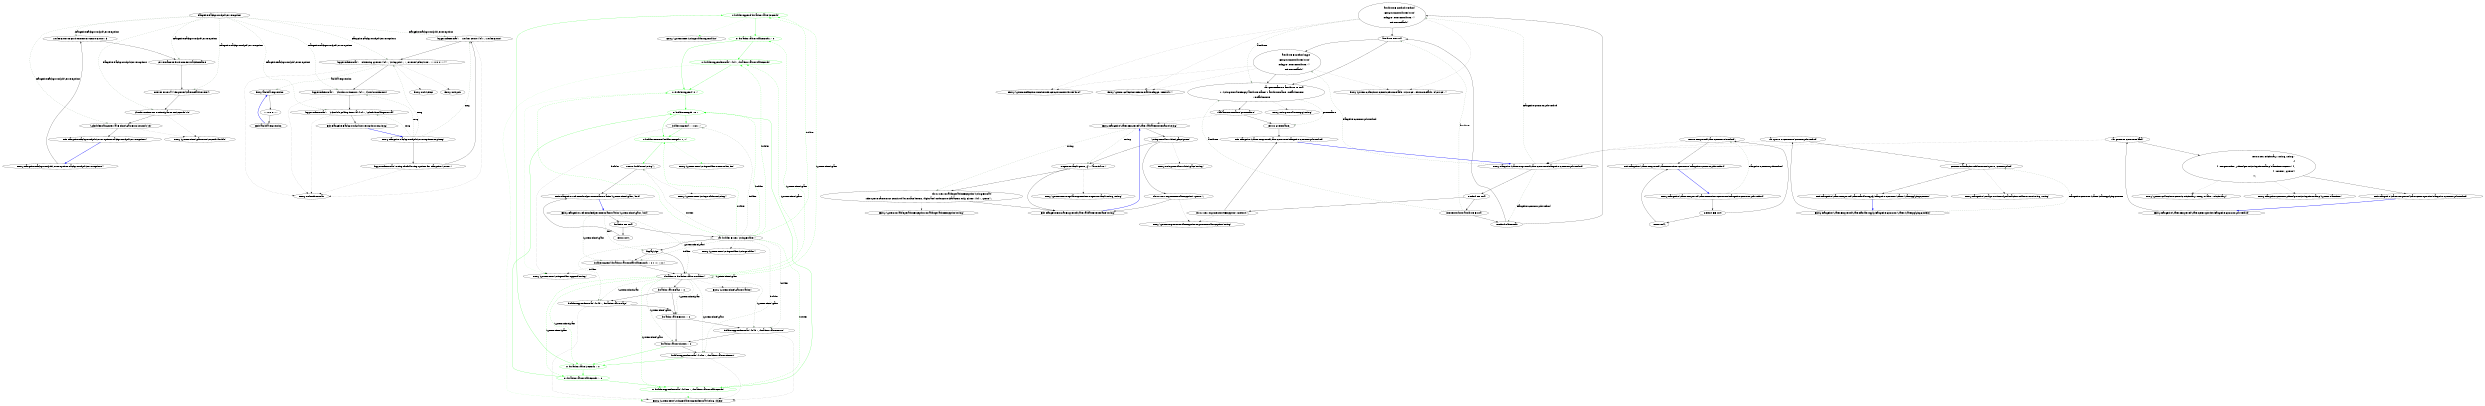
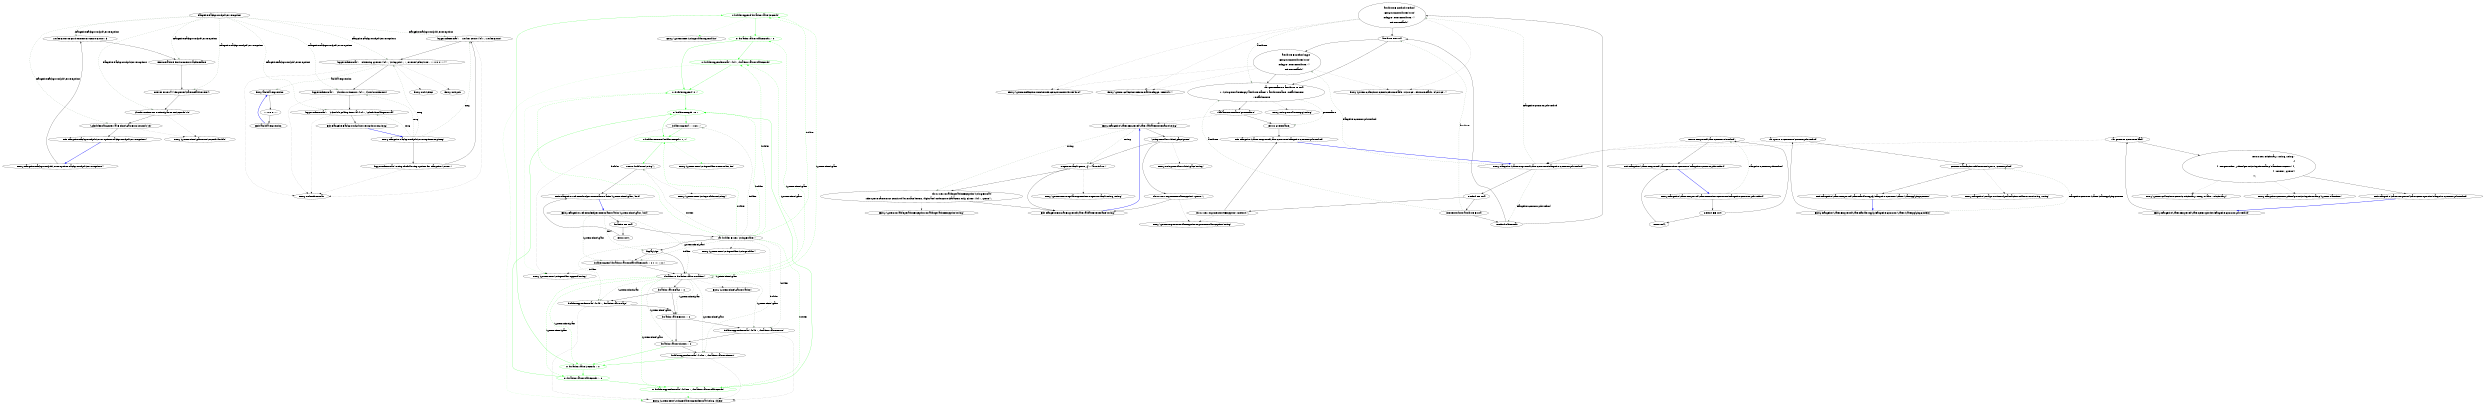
node "ServerName = Environment.MachineName": label "ServerName = Environment.MachineName" -> "IEnumerable = Environment.MachineName"
